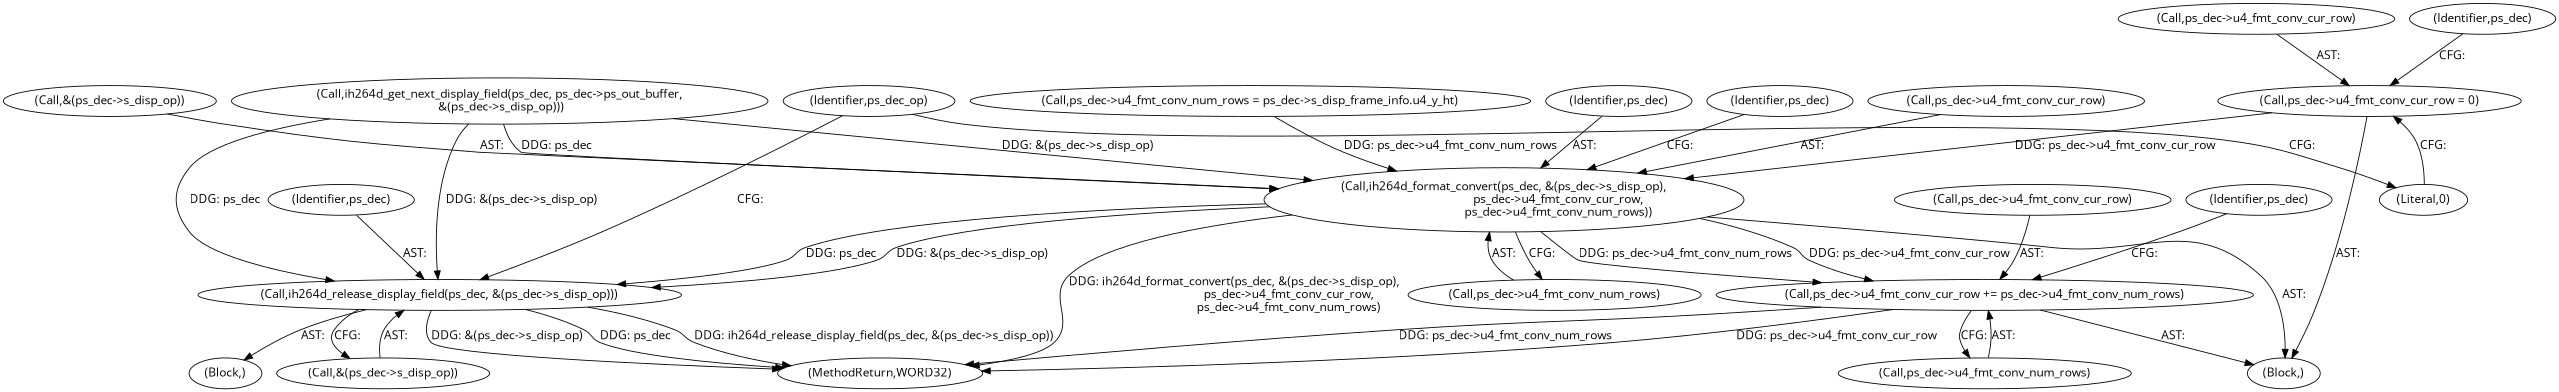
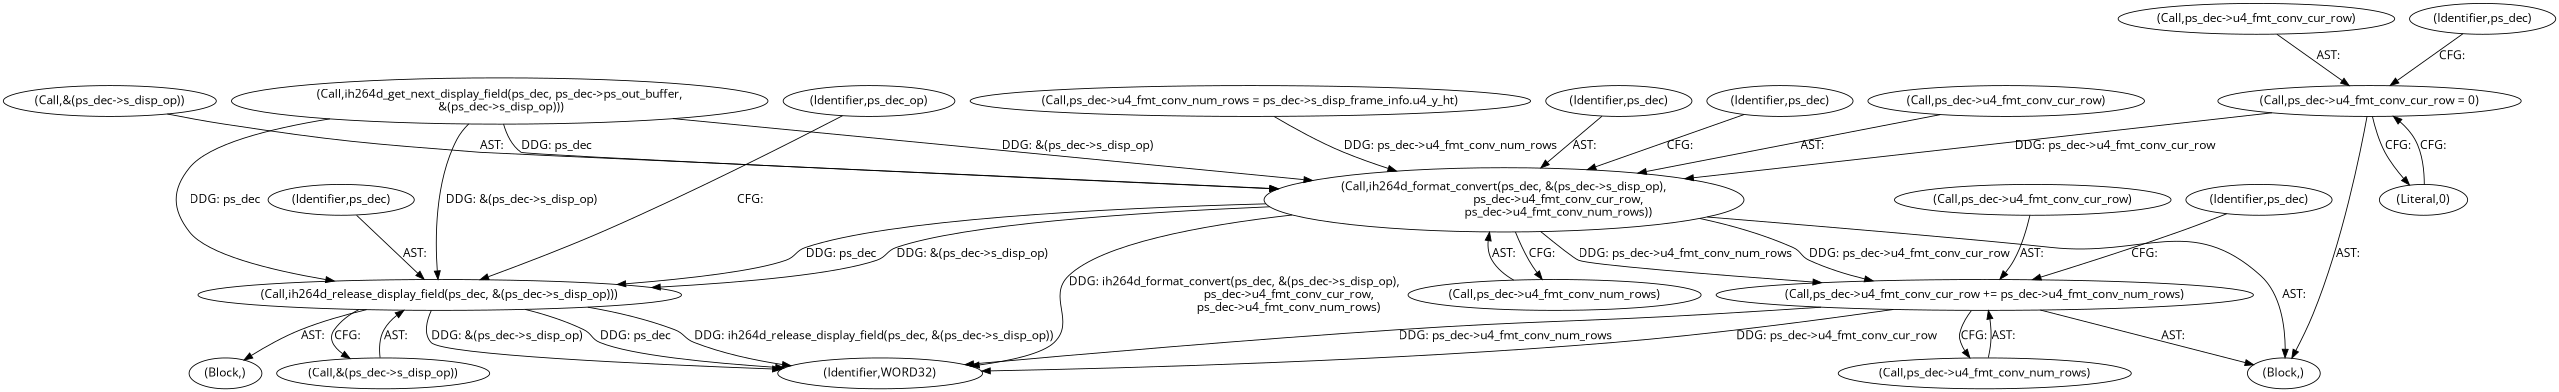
edge "(Identifier,ps_dec_op)" -> "(Literal,0)": now "(Call,ps_dec->u4_fmt_conv_cur_row = 0)" -> "(Literal,0)"
node "(MethodReturn,WORD32)": label "(MethodReturn,WORD32)" -> "(Identifier,WORD32)"
